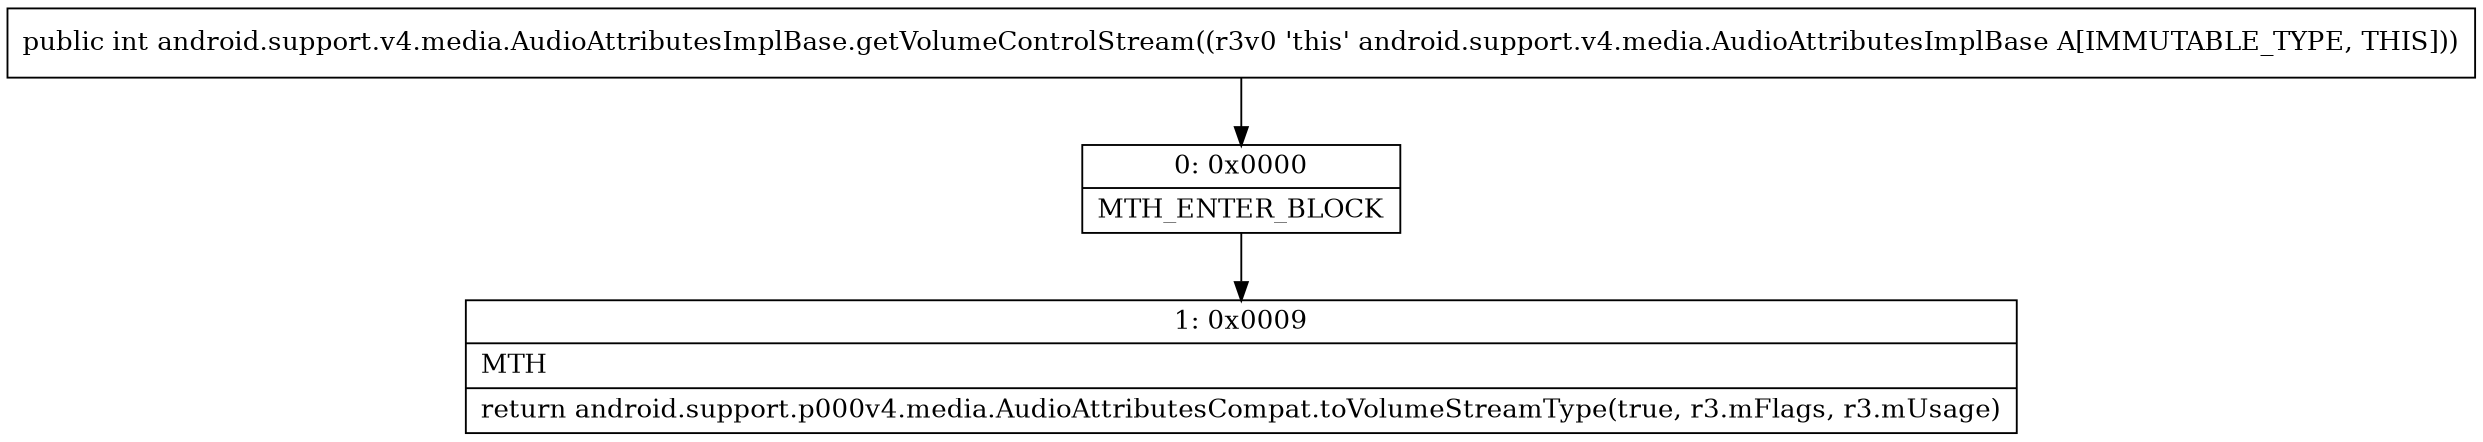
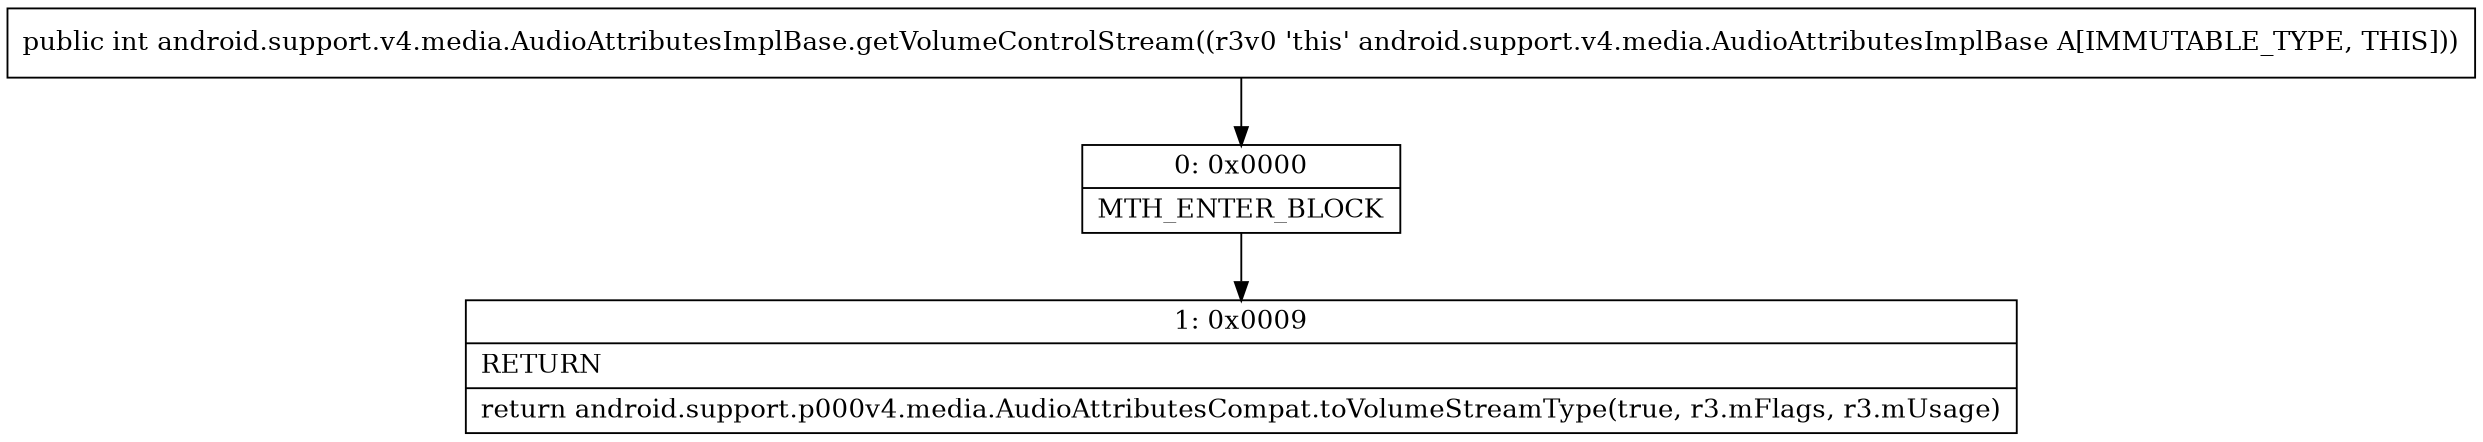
node "1: 0x0009": text "MTH" -> "RETURN"
